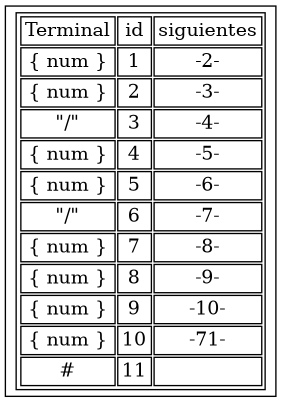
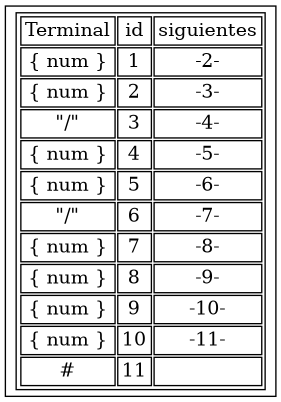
node "Terminal": text "-71-" -> "-11-"
